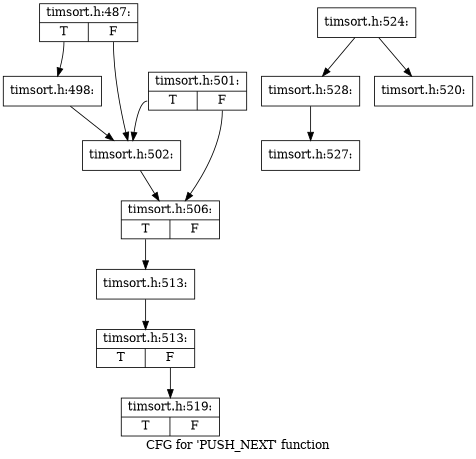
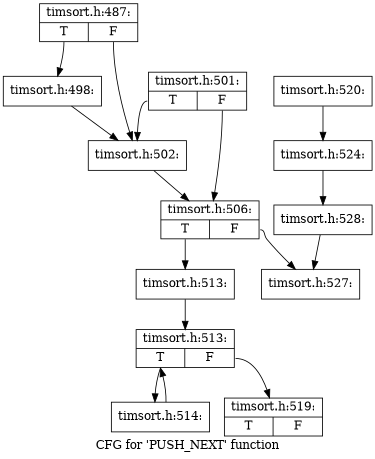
edge "timsort.h:524:" -> "timsort.h:520:": reversed
edge "timsort.h:506:" -> "timsort.h:527:": added
node "timsort.h:514:": added
